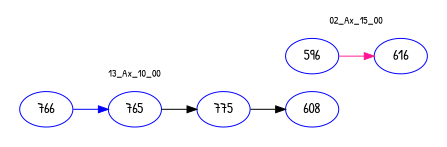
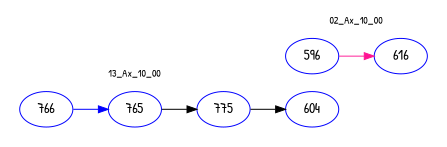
cluster "02_Ax_15_00": label "02_Ax_15_00" -> "02_Ax_10_00"
node "608": label "608" -> "604"
